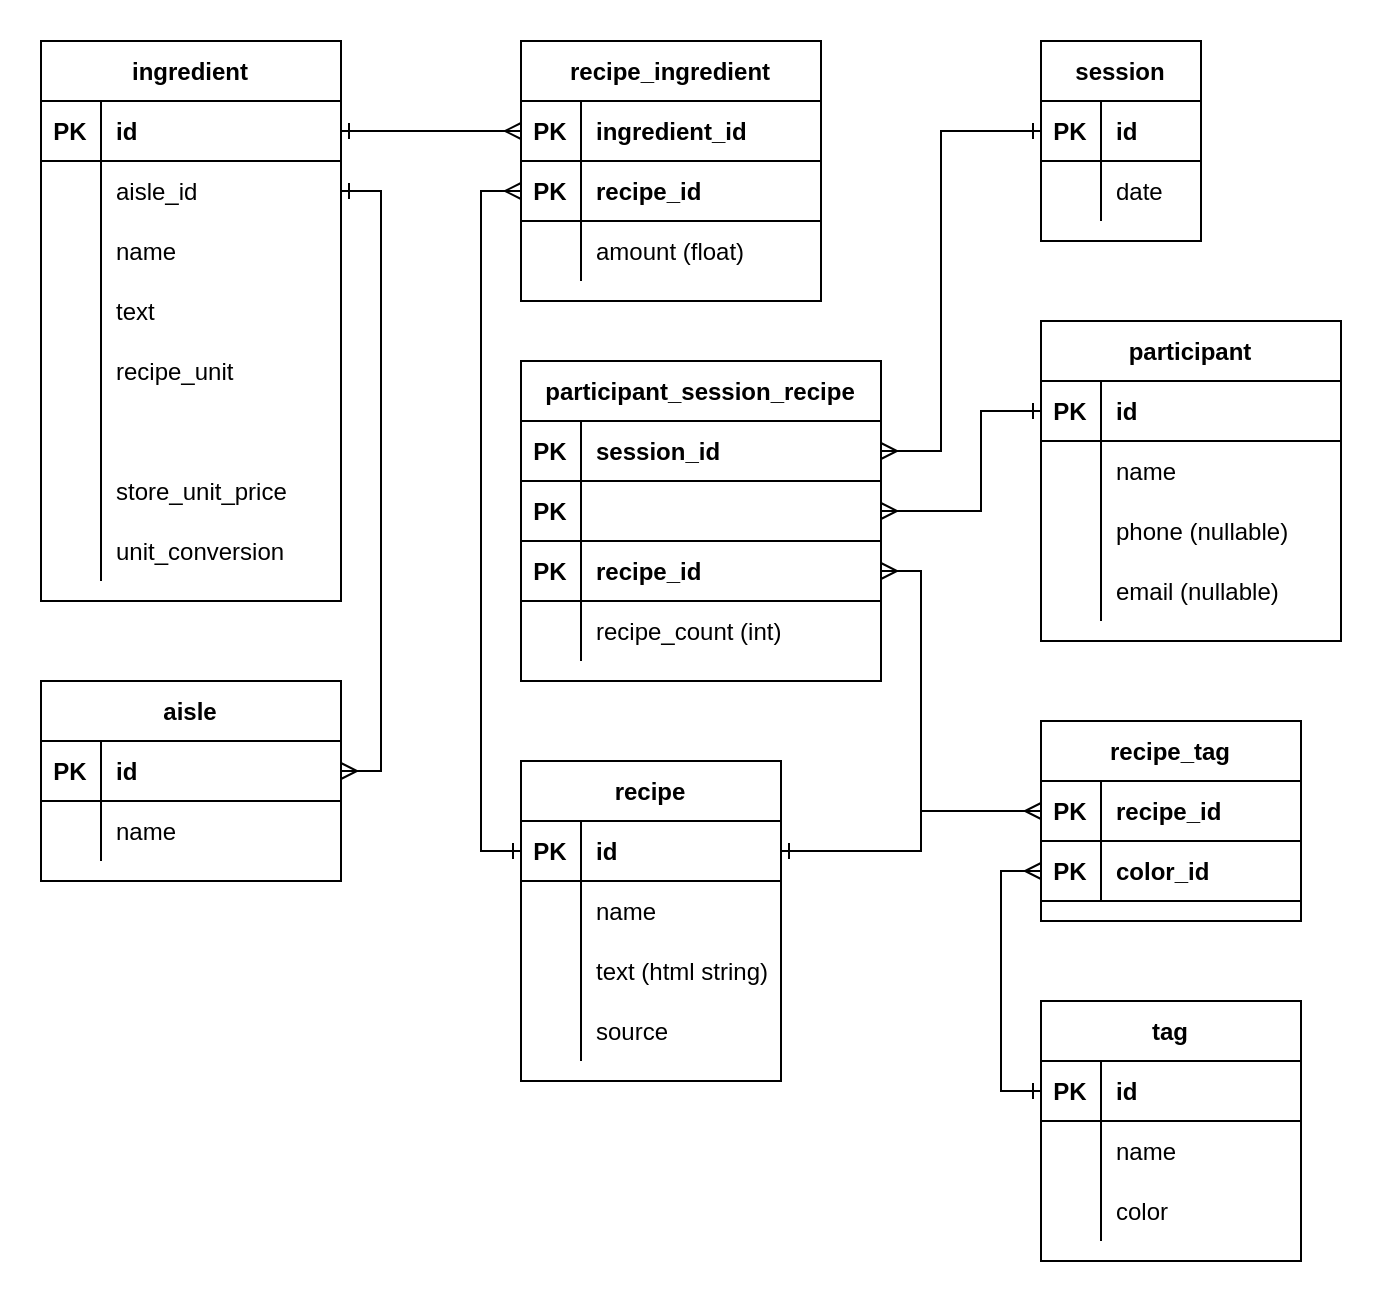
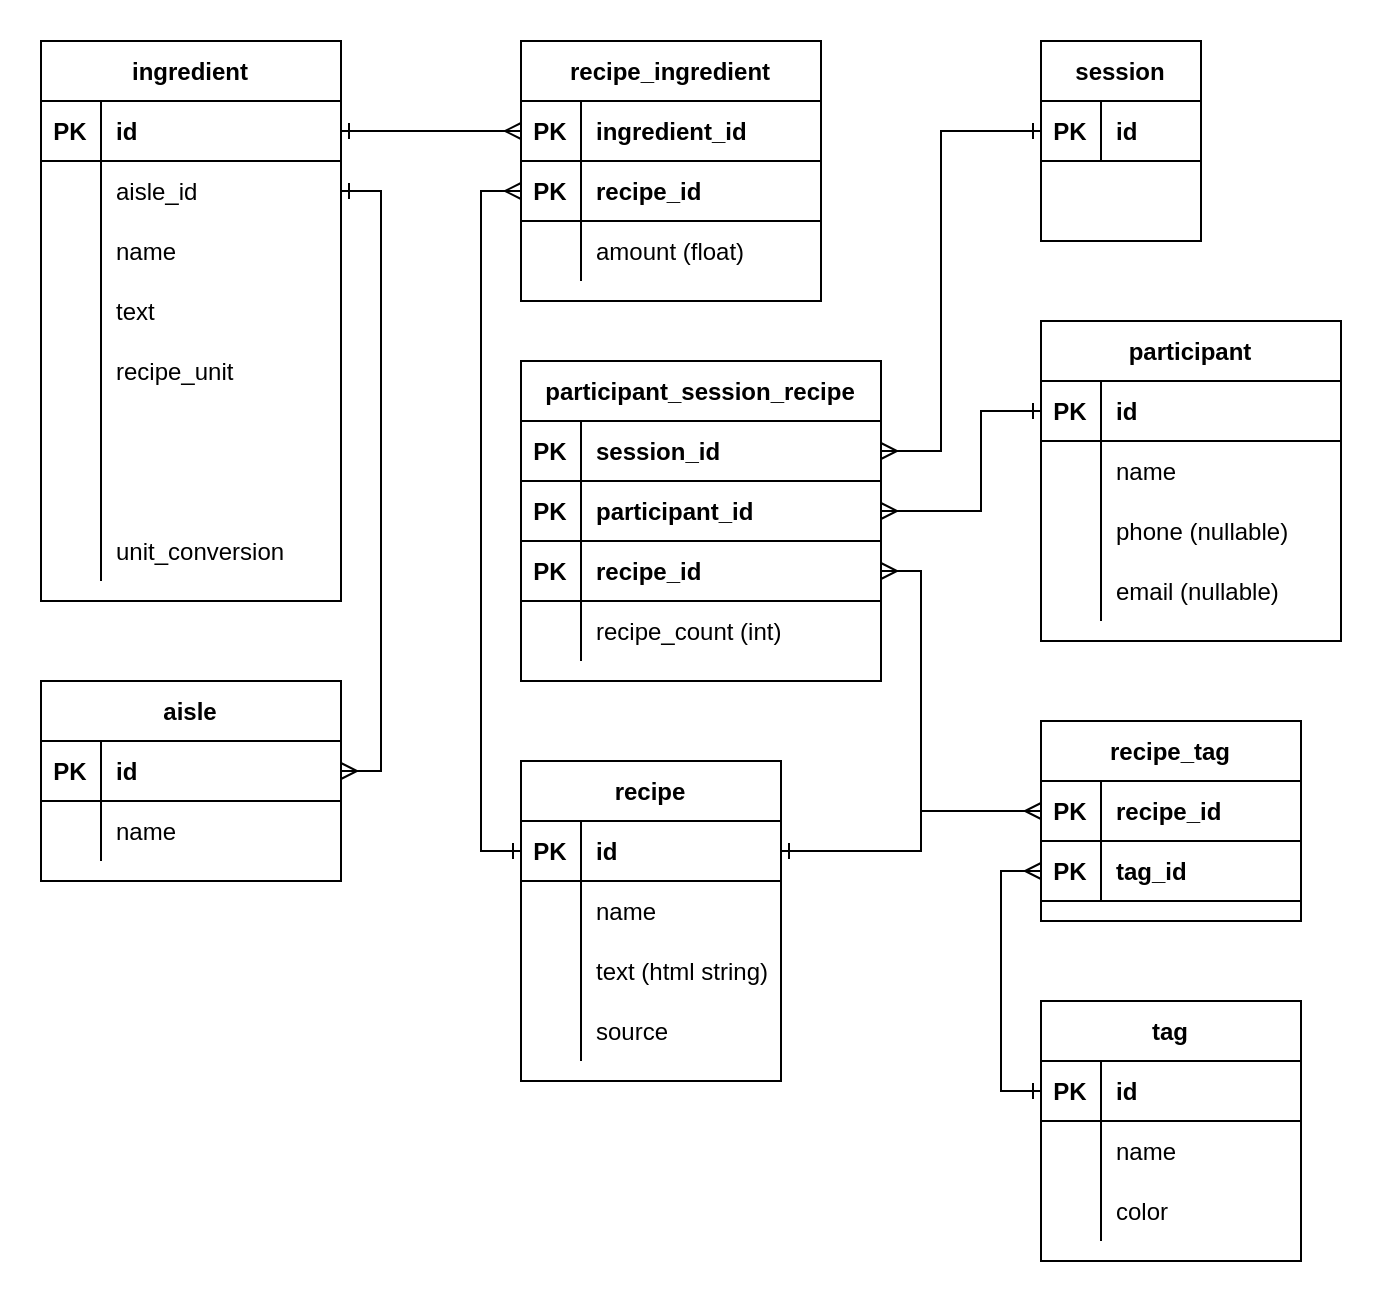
node "date": removed
node "store_unit_price": removed
node "participant_id": added
node "color_id": label "color_id" -> "tag_id"
